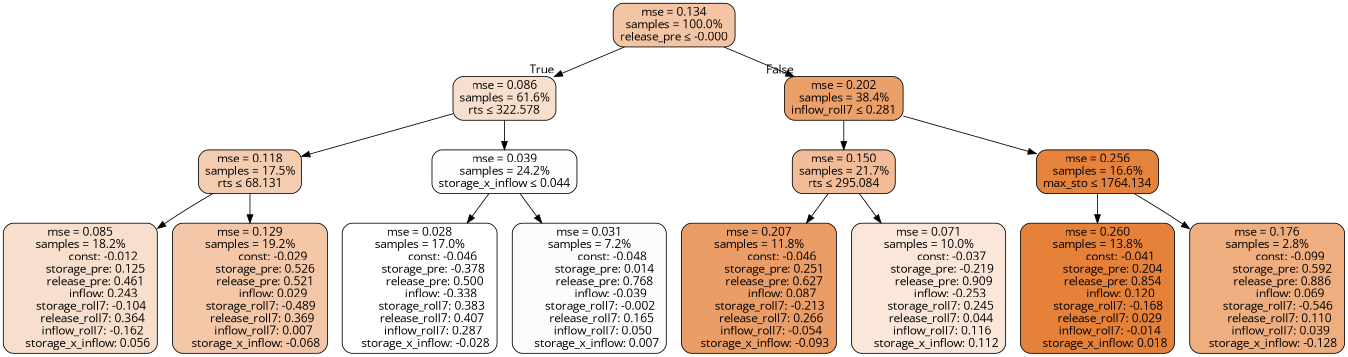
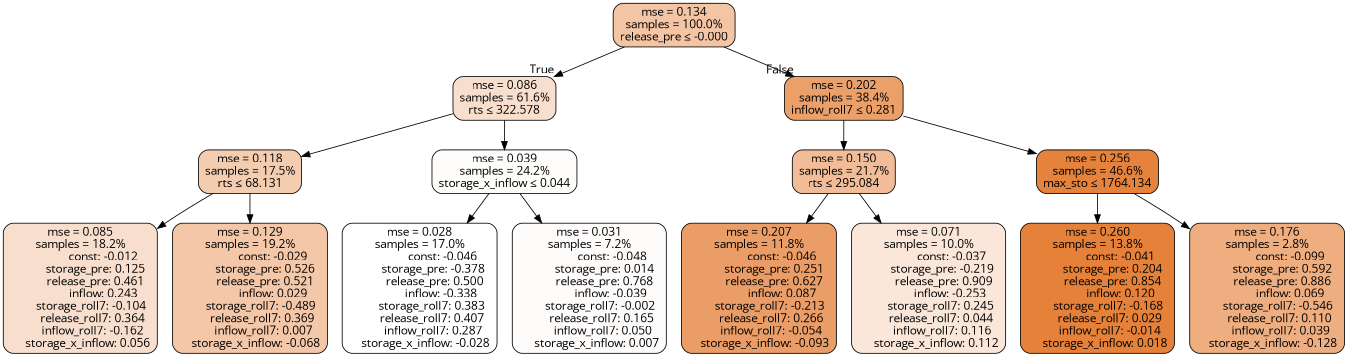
node "mse = 0.256 samples = 16.6% max_sto ≤ 1764.134": label "mse = 0.256 samples = 16.6% max_sto ≤ 1764.134" -> "mse = 0.256 samples = 46.6% max_sto ≤ 1764.134"
